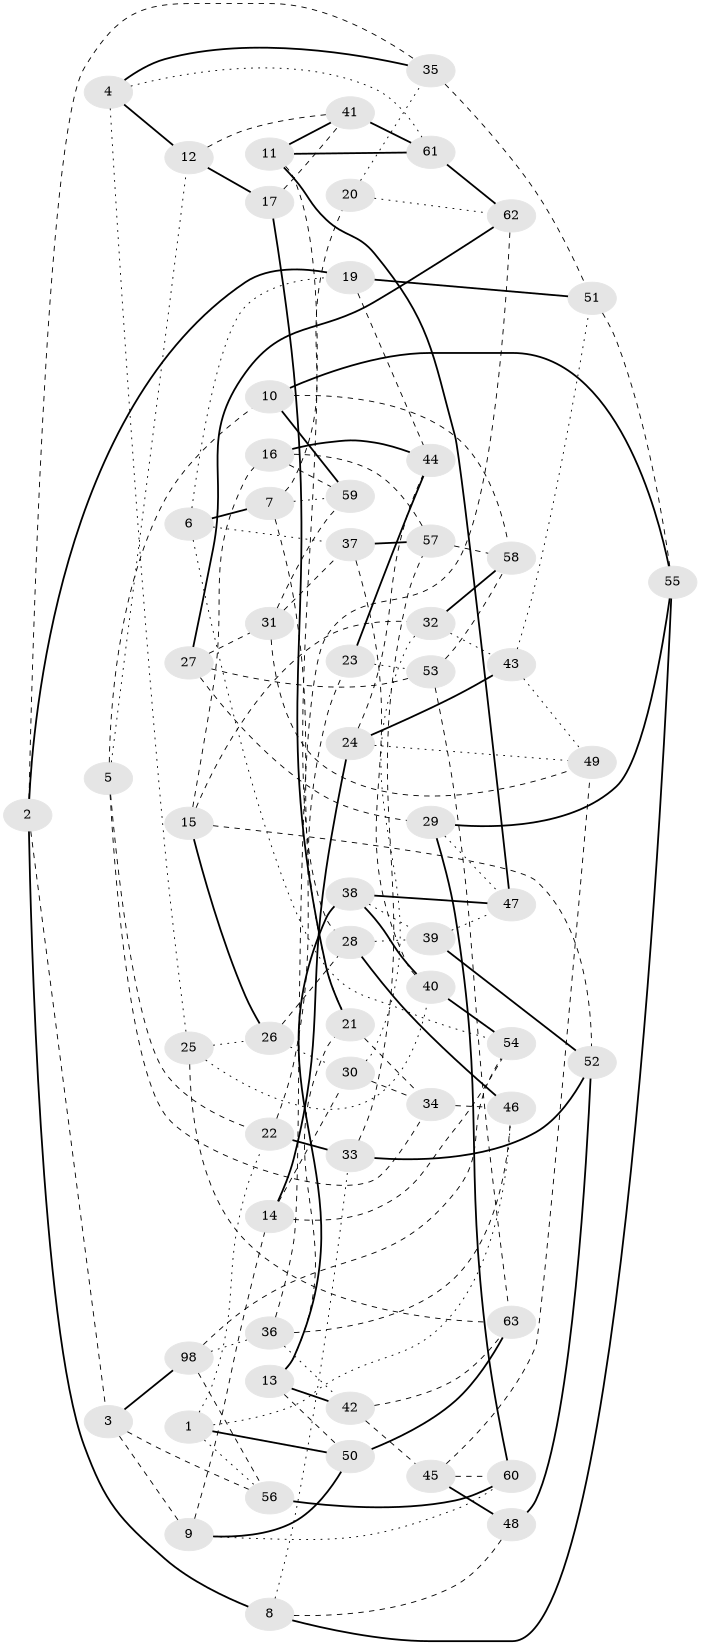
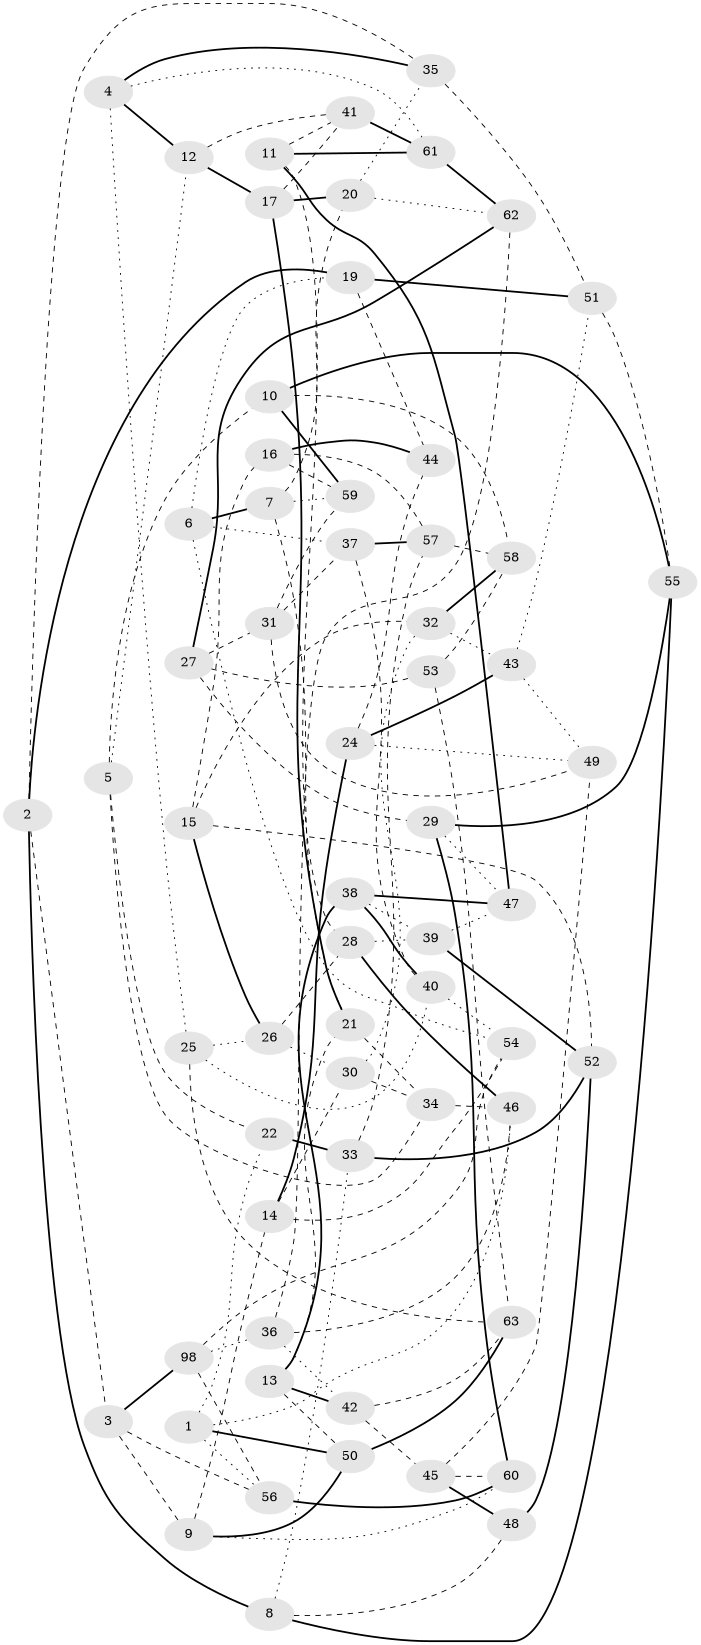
edge "41" -- "11": style bold -> dashed
edge "20" -- "17": added
node "23": removed
edge "40" -- "54": style bold -> dotted
